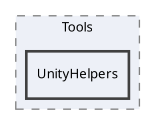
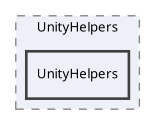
cluster "Tools": label "Tools" -> "UnityHelpers"
